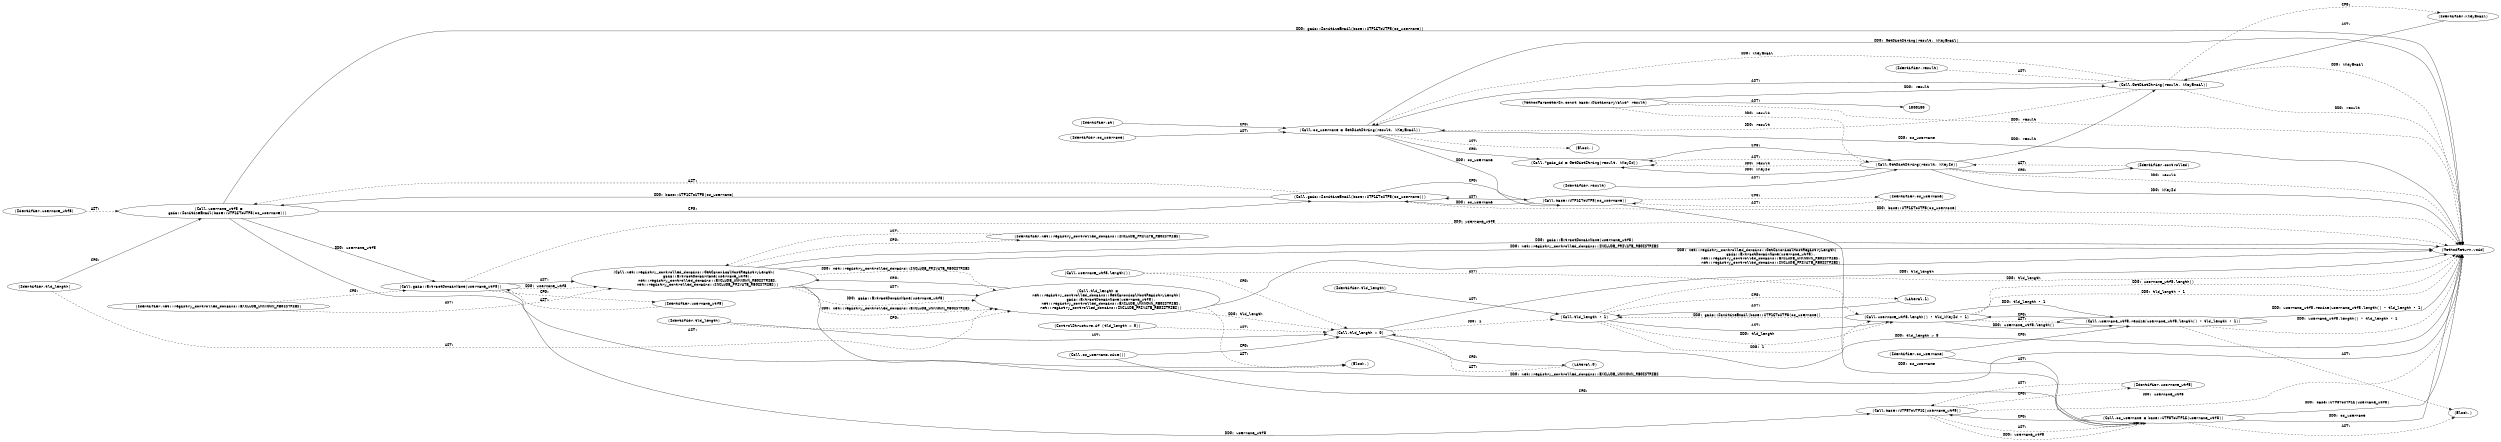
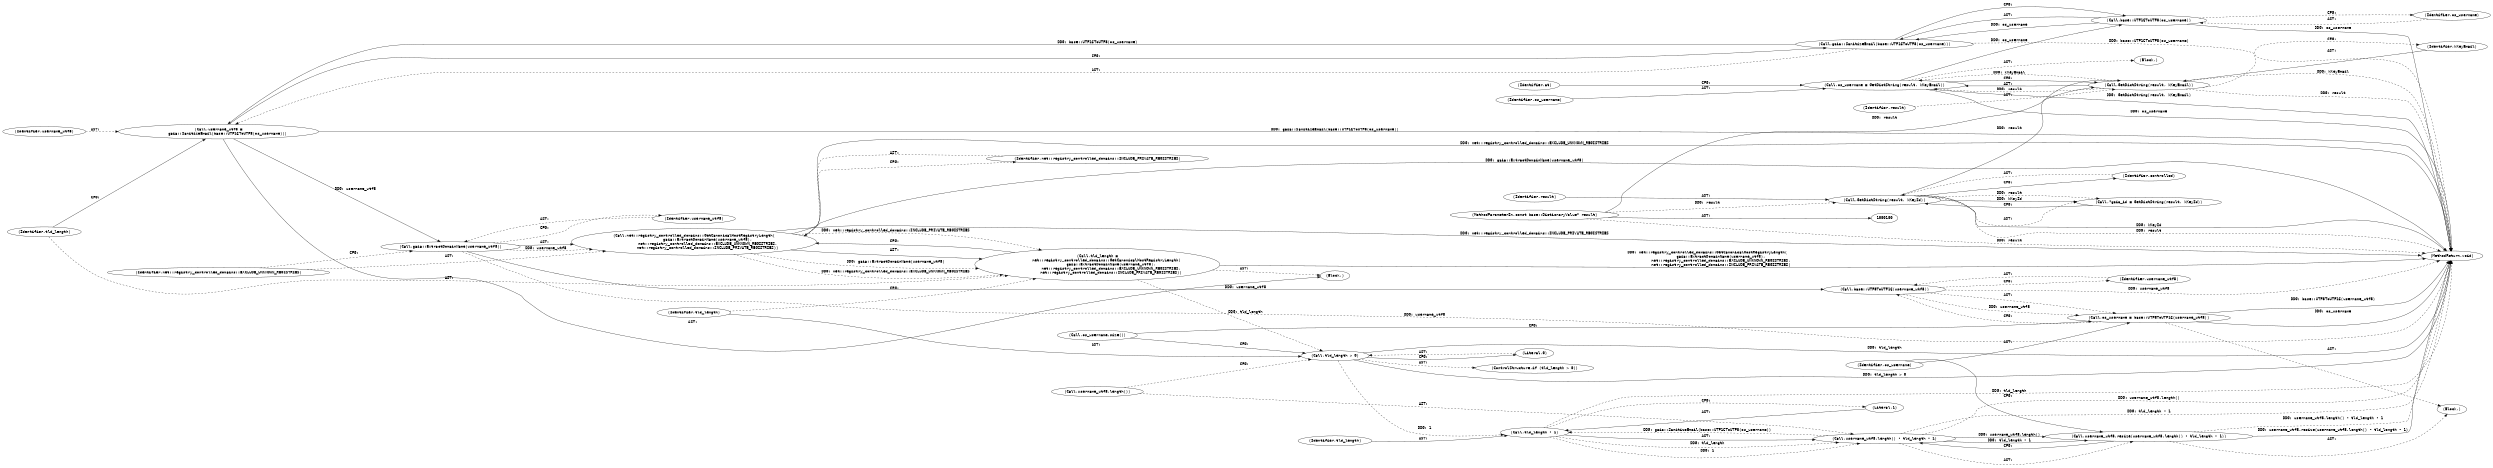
edge "(Call,os_username = GetDictString(result, kKeyEmail))" -> "(Call,*gaia_id = GetDictString(result, kKeyId))": now "(Call,os_username = GetDictString(result, kKeyEmail))" -> "(Call,GetDictString(result, kKeyEmail))"
node "(Call,username_utf8.length() - tld_kKeyId - 1)": label "(Call,username_utf8.length() - tld_kKeyId - 1)" -> "(Call,username_utf8.length() - tld_length - 1)"
edge "(ControlStructure,if (tld_length > 0))" -> "(Call,tld_length > 0)": reversed
edge "(Call,base::UTF16ToUTF8(os_username))" -> "(Call,os_username = base::UTF8ToUTF16(username_utf8))": now "(Call,base::UTF16ToUTF8(os_username))" -> "(MethodReturn,void)"
edge "(Call,os_username = base::UTF8ToUTF16(username_utf8))" -> "(Call,base::UTF8ToUTF16(username_utf8))": style solid -> dashed
